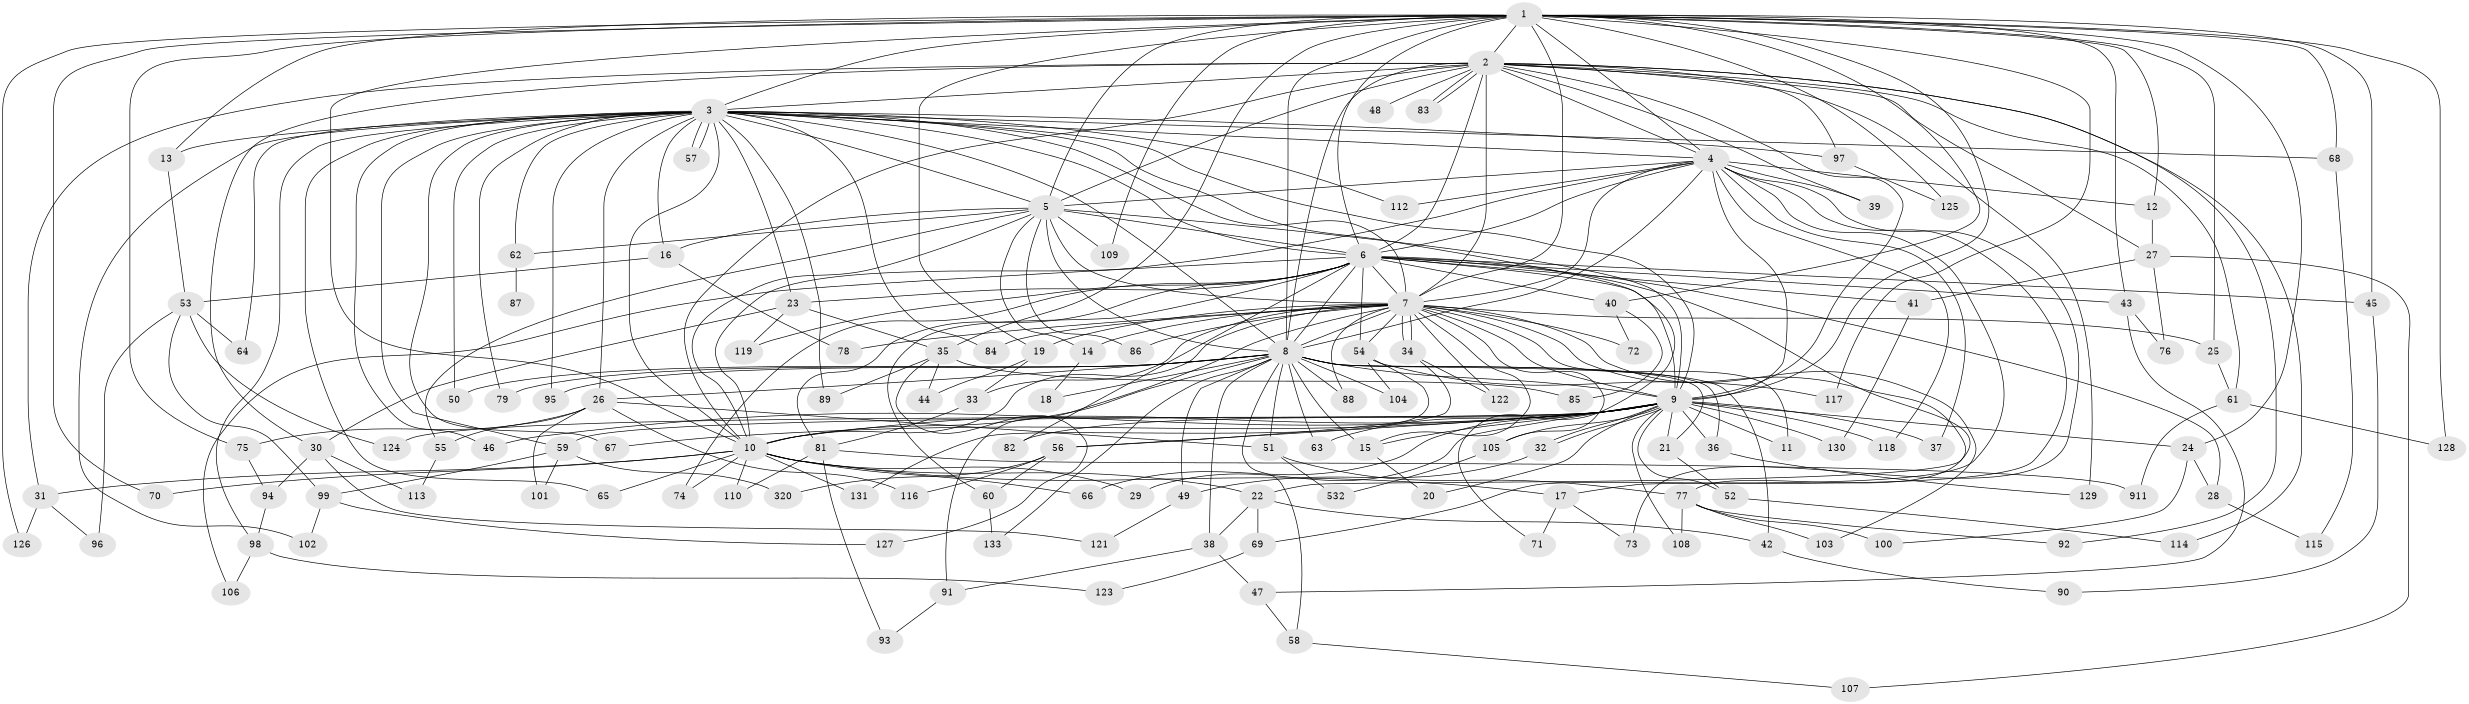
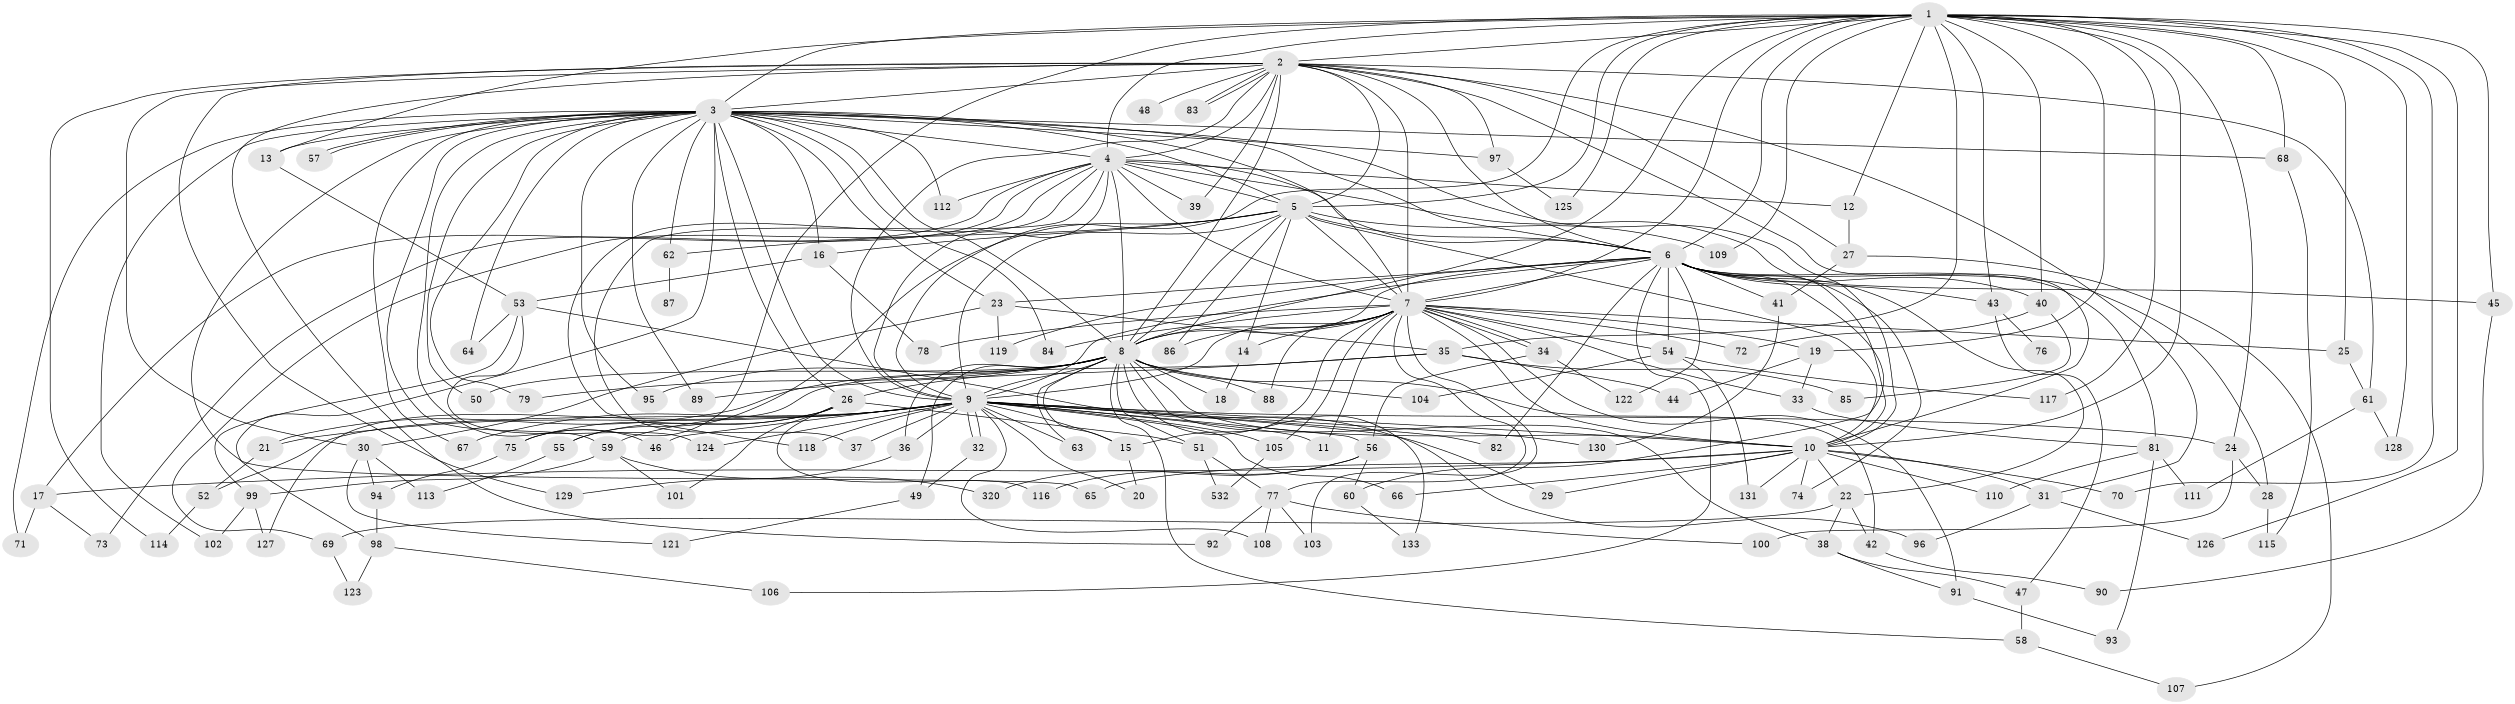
edge "27" -- "76": removed
edge "7" -- "122": now "6" -- "122"
node "911": label "911" -> "111"
